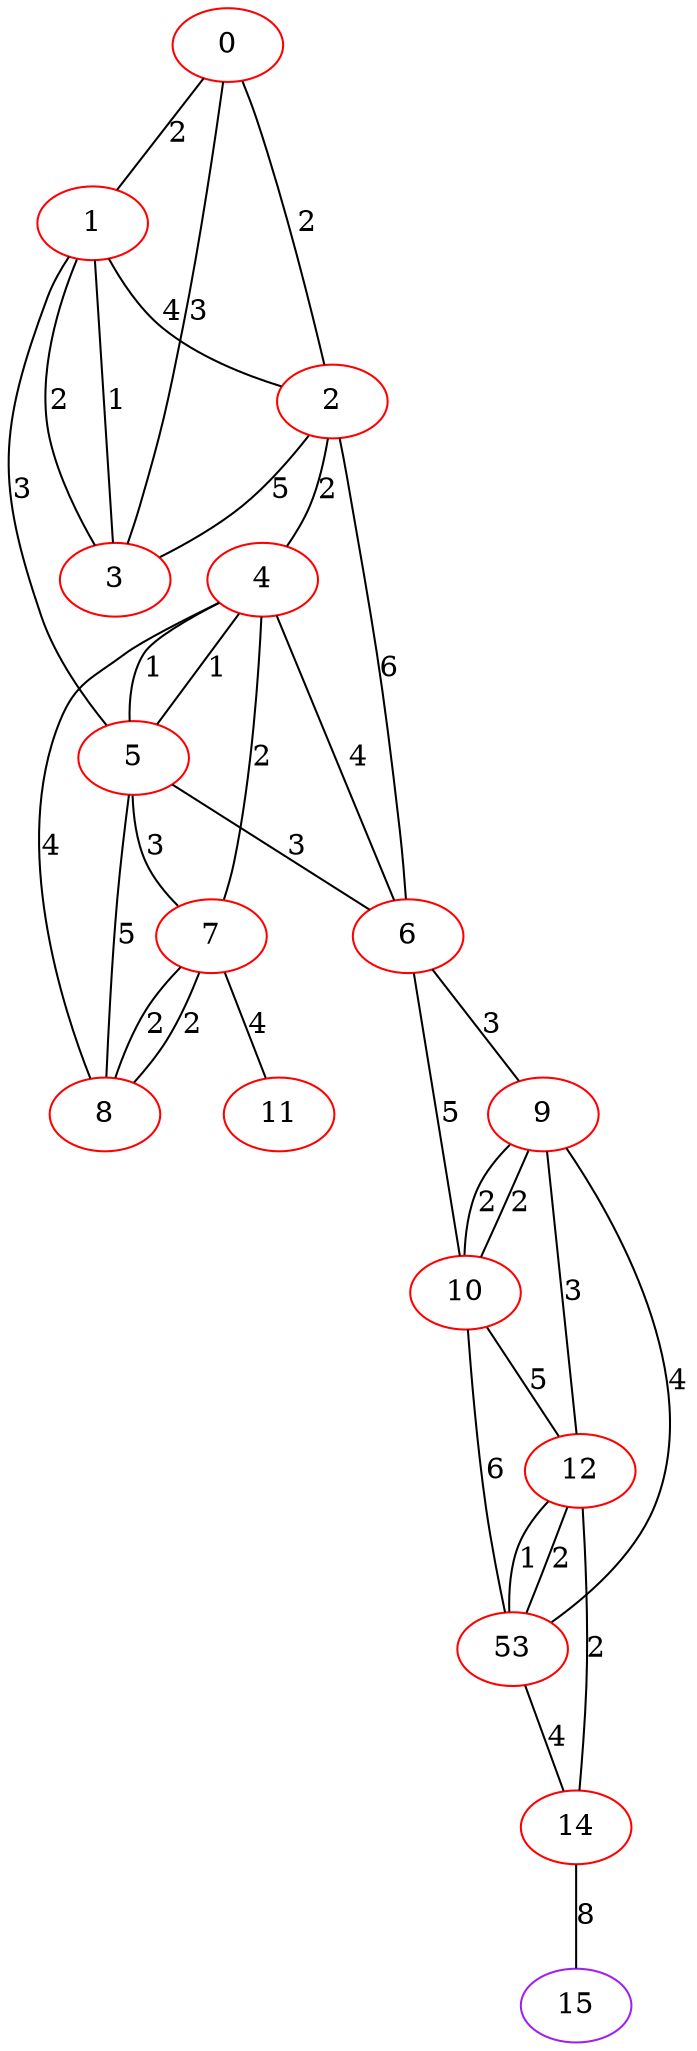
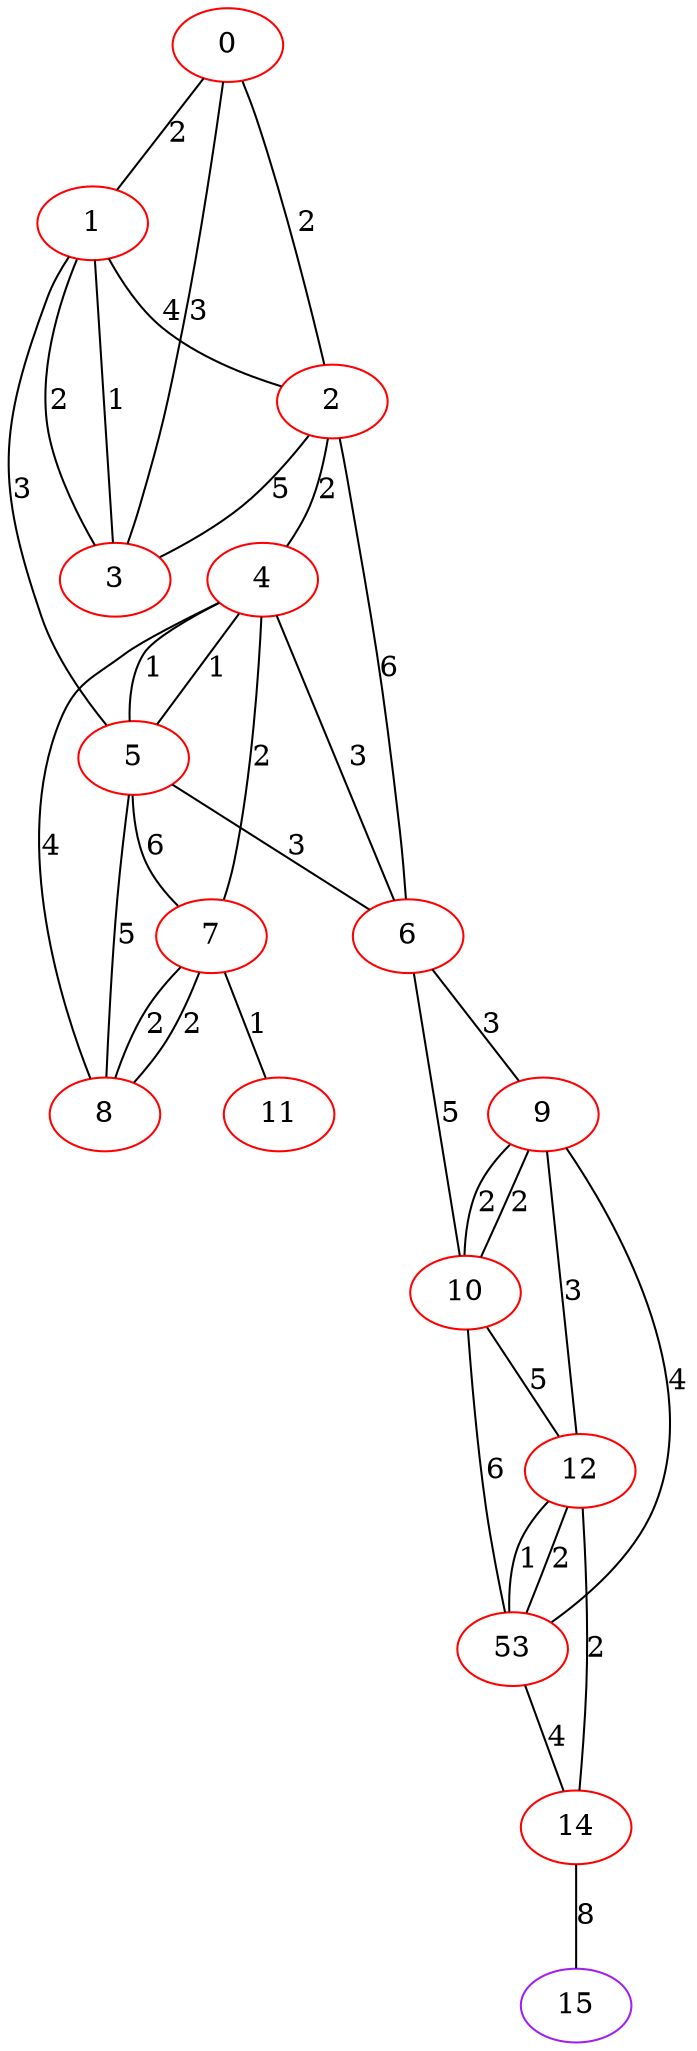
edge "4" -- "6": label "4" -> "3"
edge "5" -- "7": label "3" -> "6"
edge "7" -- "11": label "4" -> "1"
